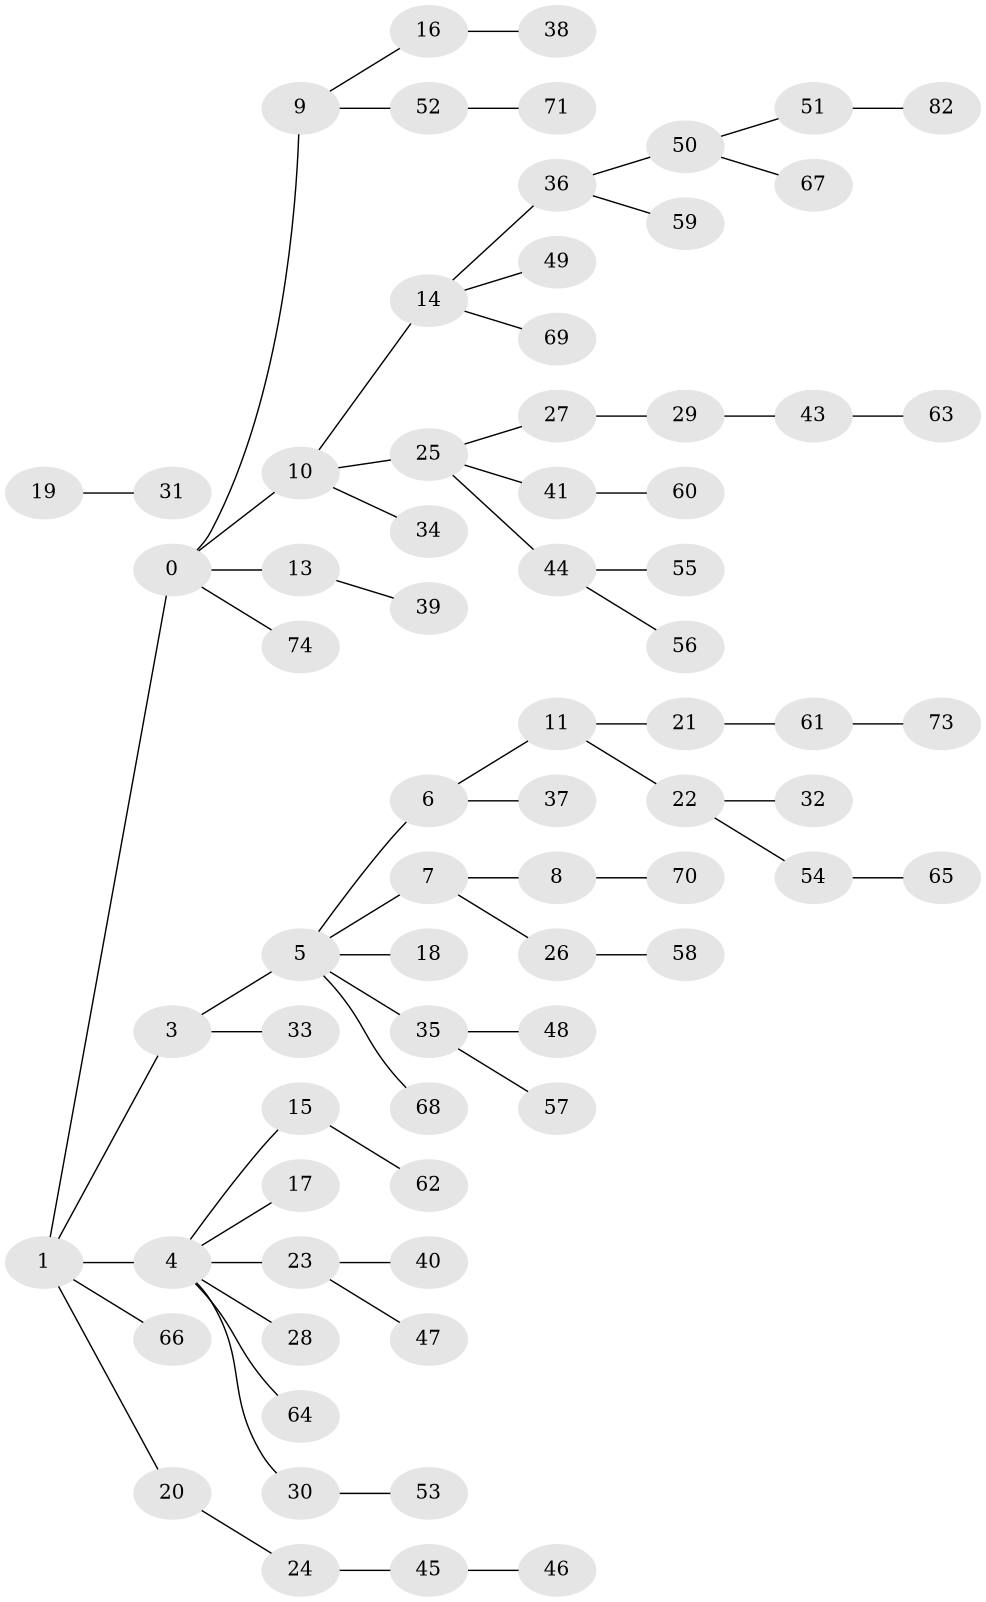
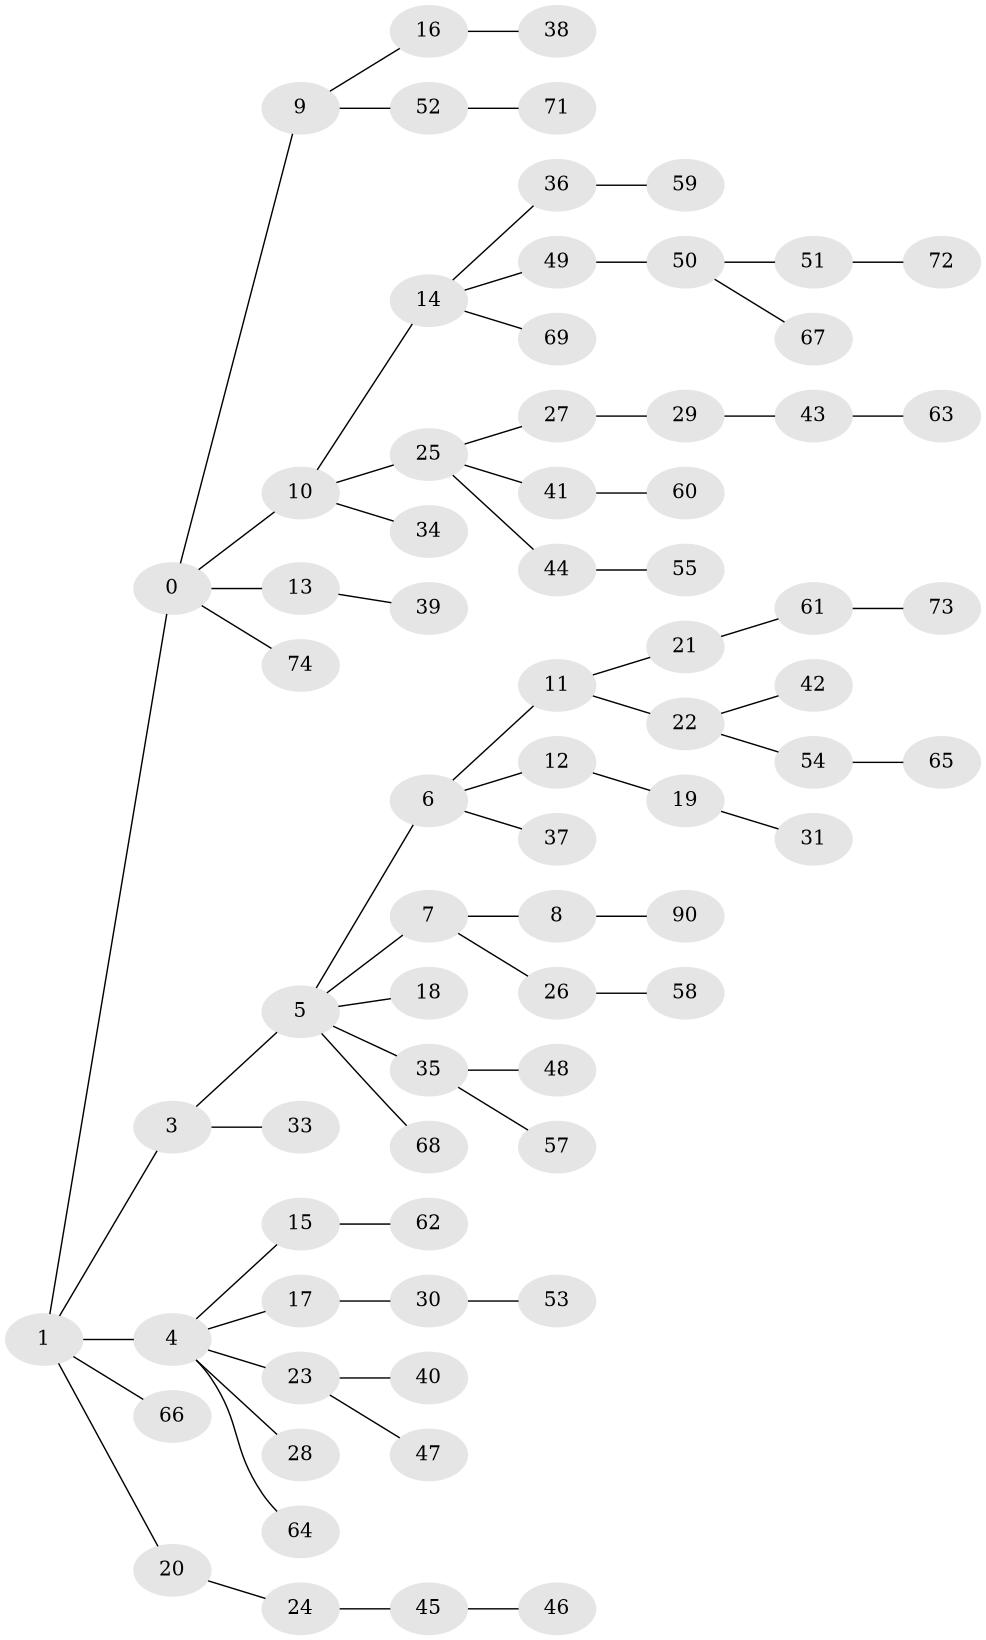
node "82": label "82" -> "72"
edge "50" -- "36": now "50" -- "49"
node "56": removed
node "12": added
node "32": label "32" -> "42"
node "70": label "70" -> "90"
edge "4" -- "30": now "17" -- "30"
